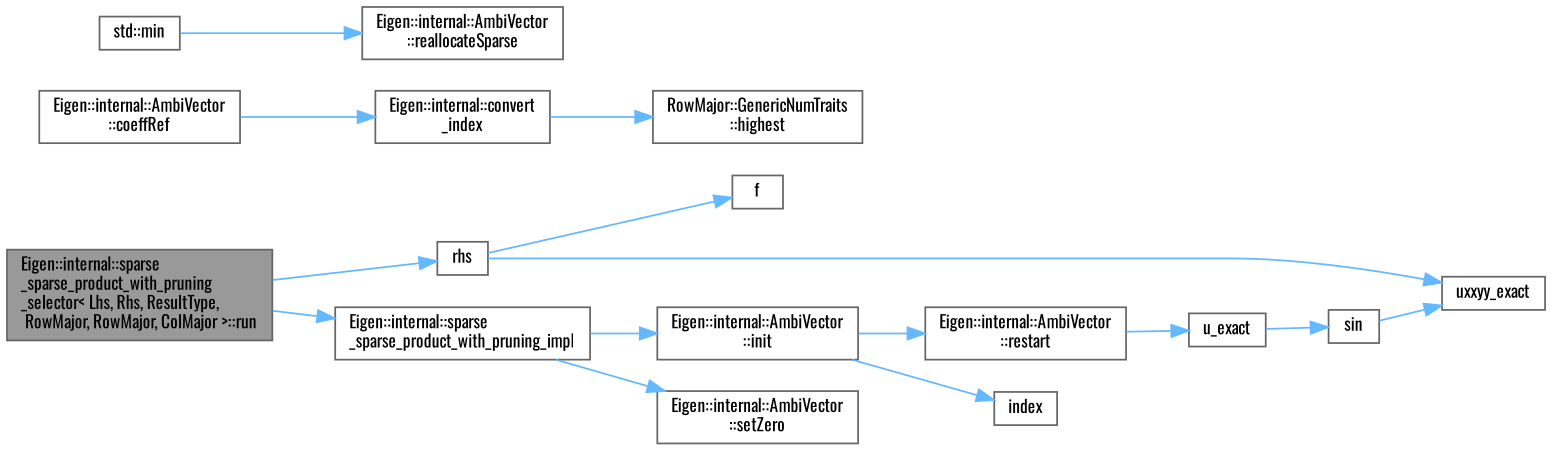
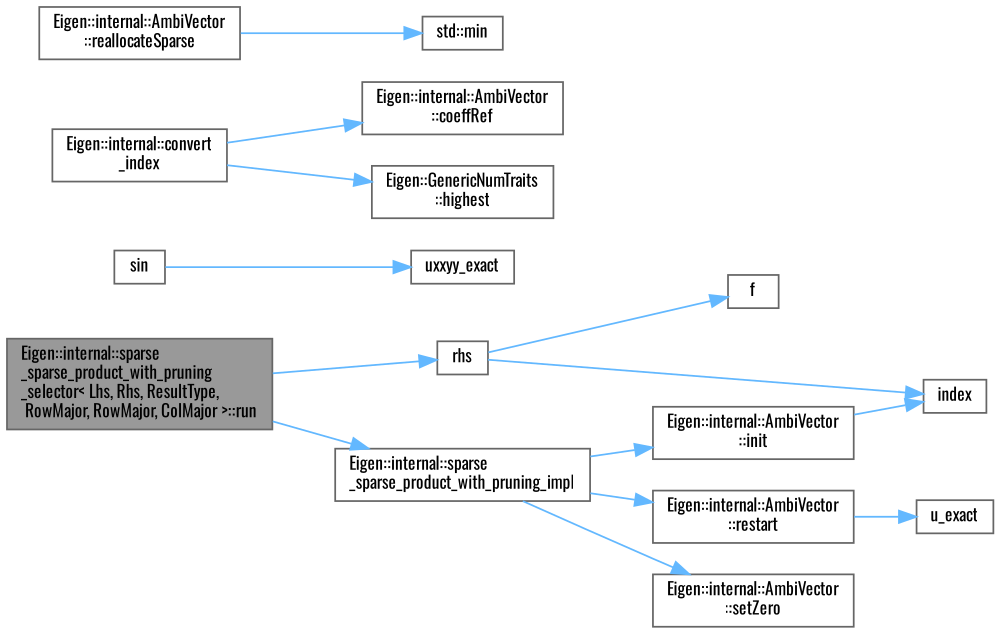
edge "std::min" -> "Eigen::internal::AmbiVector ::reallocateSparse": reversed
edge "Eigen::internal::AmbiVector ::coeffRef" -> "Eigen::internal::convert _index": reversed
node "RowMajor::GenericNumTraits ::highest": label "RowMajor::GenericNumTraits ::highest" -> "Eigen::GenericNumTraits ::highest"
edge "rhs" -> "uxxyy_exact": now "rhs" -> "index"
edge "u_exact" -> "sin": removed
edge "Eigen::internal::AmbiVector ::init" -> "Eigen::internal::AmbiVector ::restart": now "Eigen::internal::sparse _sparse_product_with_pruning_impl" -> "Eigen::internal::AmbiVector ::restart"
